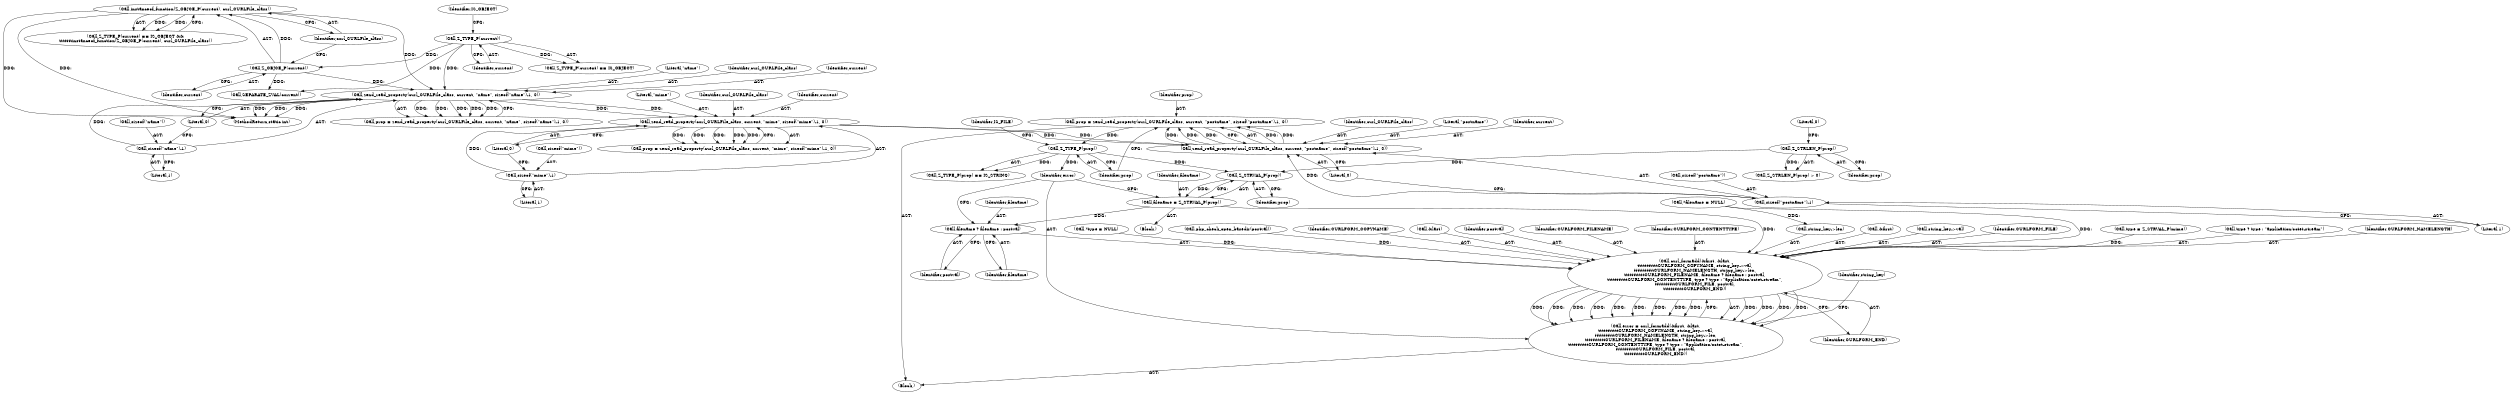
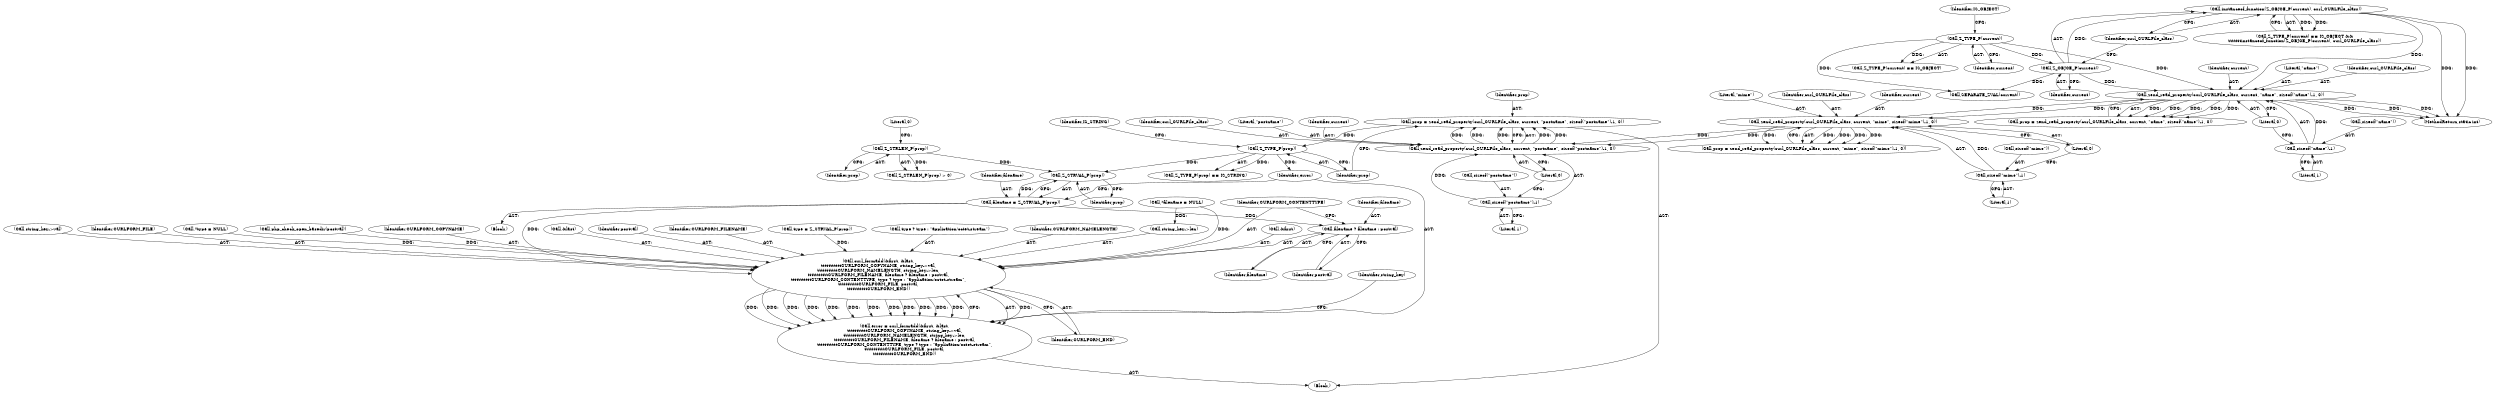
node "(Identifier,IS_FILE)": label "(Identifier,IS_FILE)" -> "(Identifier,IS_STRING)"
edge "(Identifier,error)" -> "(Call,filename ? filename : postval)": now "(Identifier,CURLFORM_CONTENTTYPE)" -> "(Call,filename ? filename : postval)"
node "(Call,type = Z_STRVAL_P(mime))": label "(Call,type = Z_STRVAL_P(mime))" -> "(Call,type = Z_STRVAL_P(prop))"
